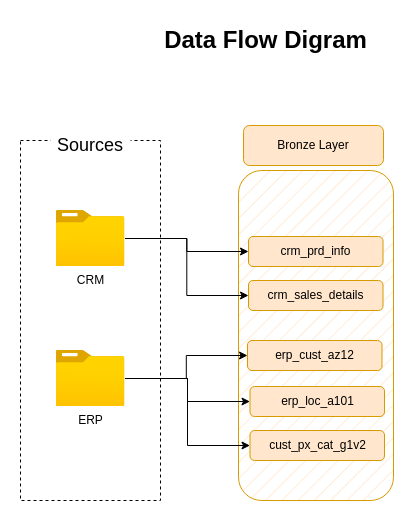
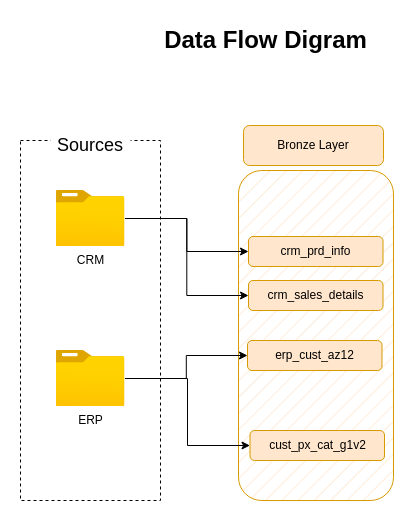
node "CRM": moved (91, 239) -> (91, 219)
edge "ERP" -> "erp_loc_a101": removed
node "erp_loc_a101": removed
